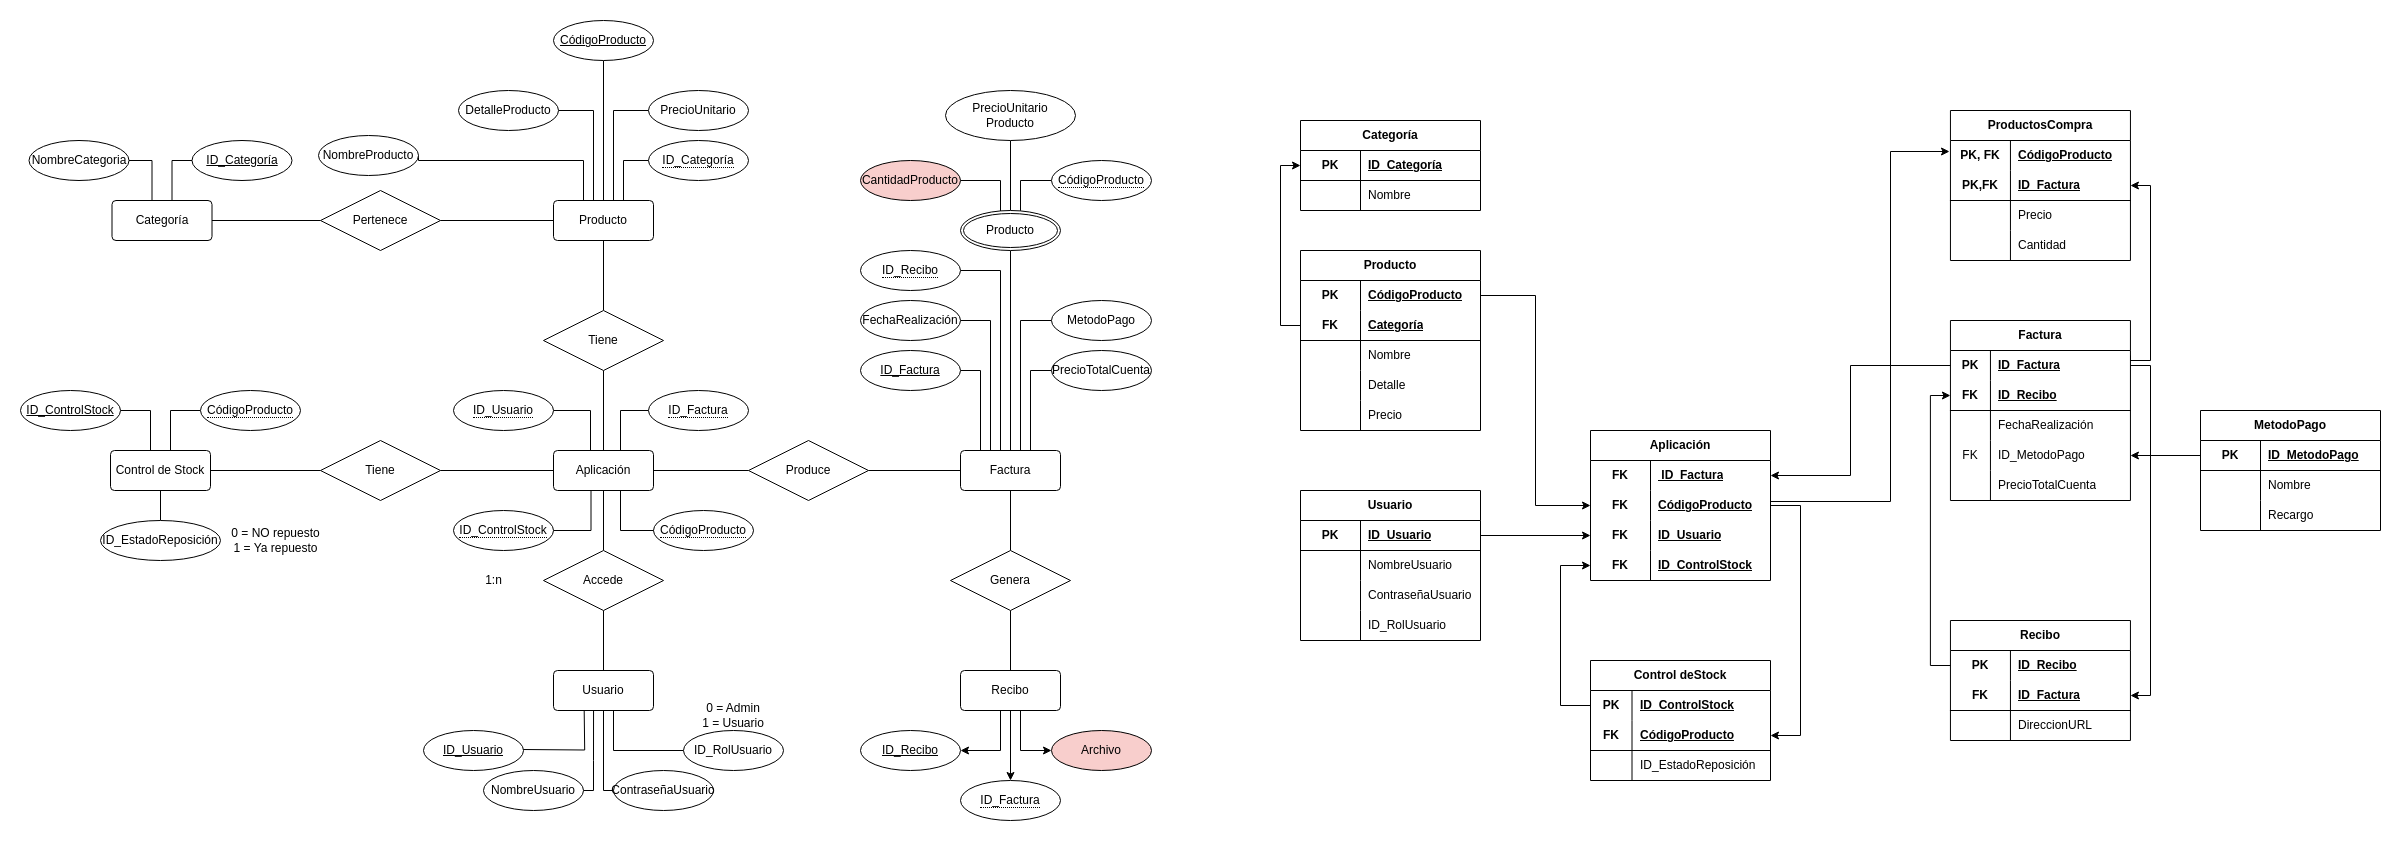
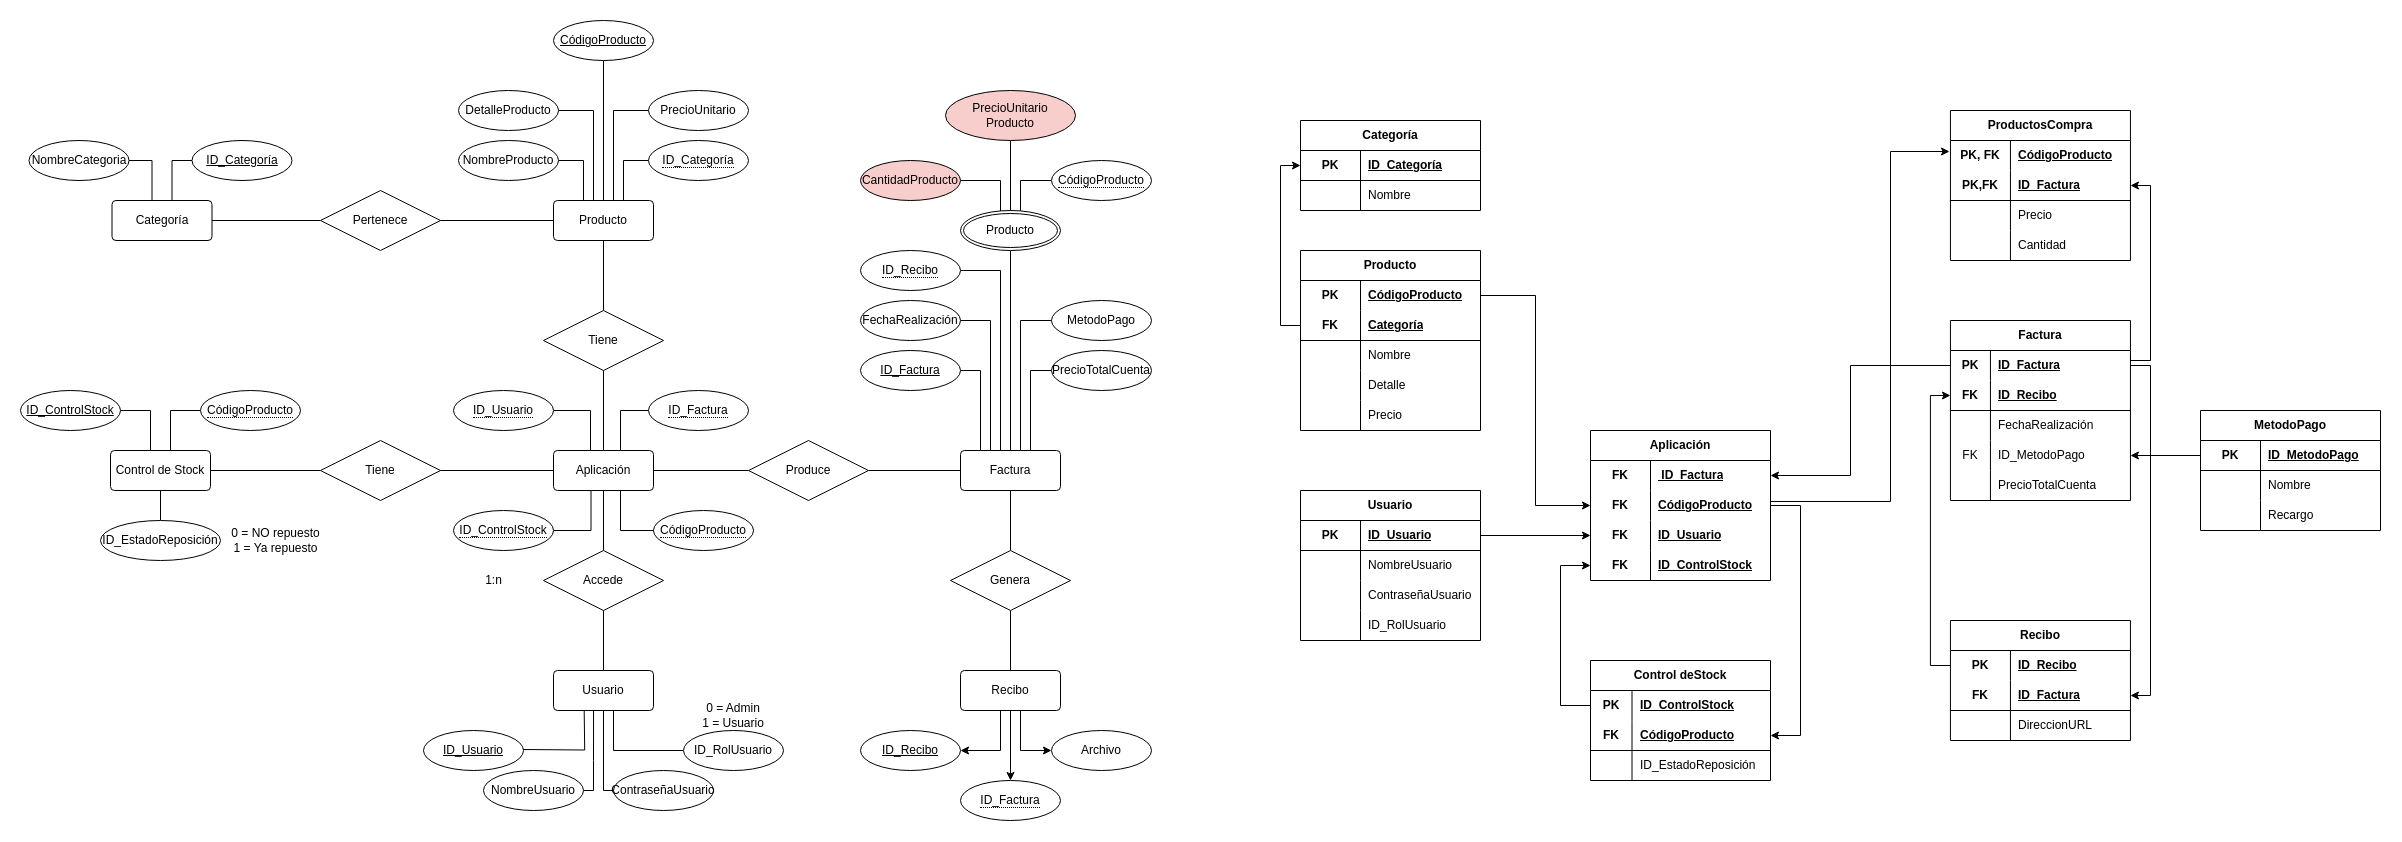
node "PrecioUnitario Producto": fillcolor #ffffff -> #f8cecc
node "NombreProducto": moved (369, 156) -> (509, 161)
node "Archivo": fillcolor #f8cecc -> #ffffff
